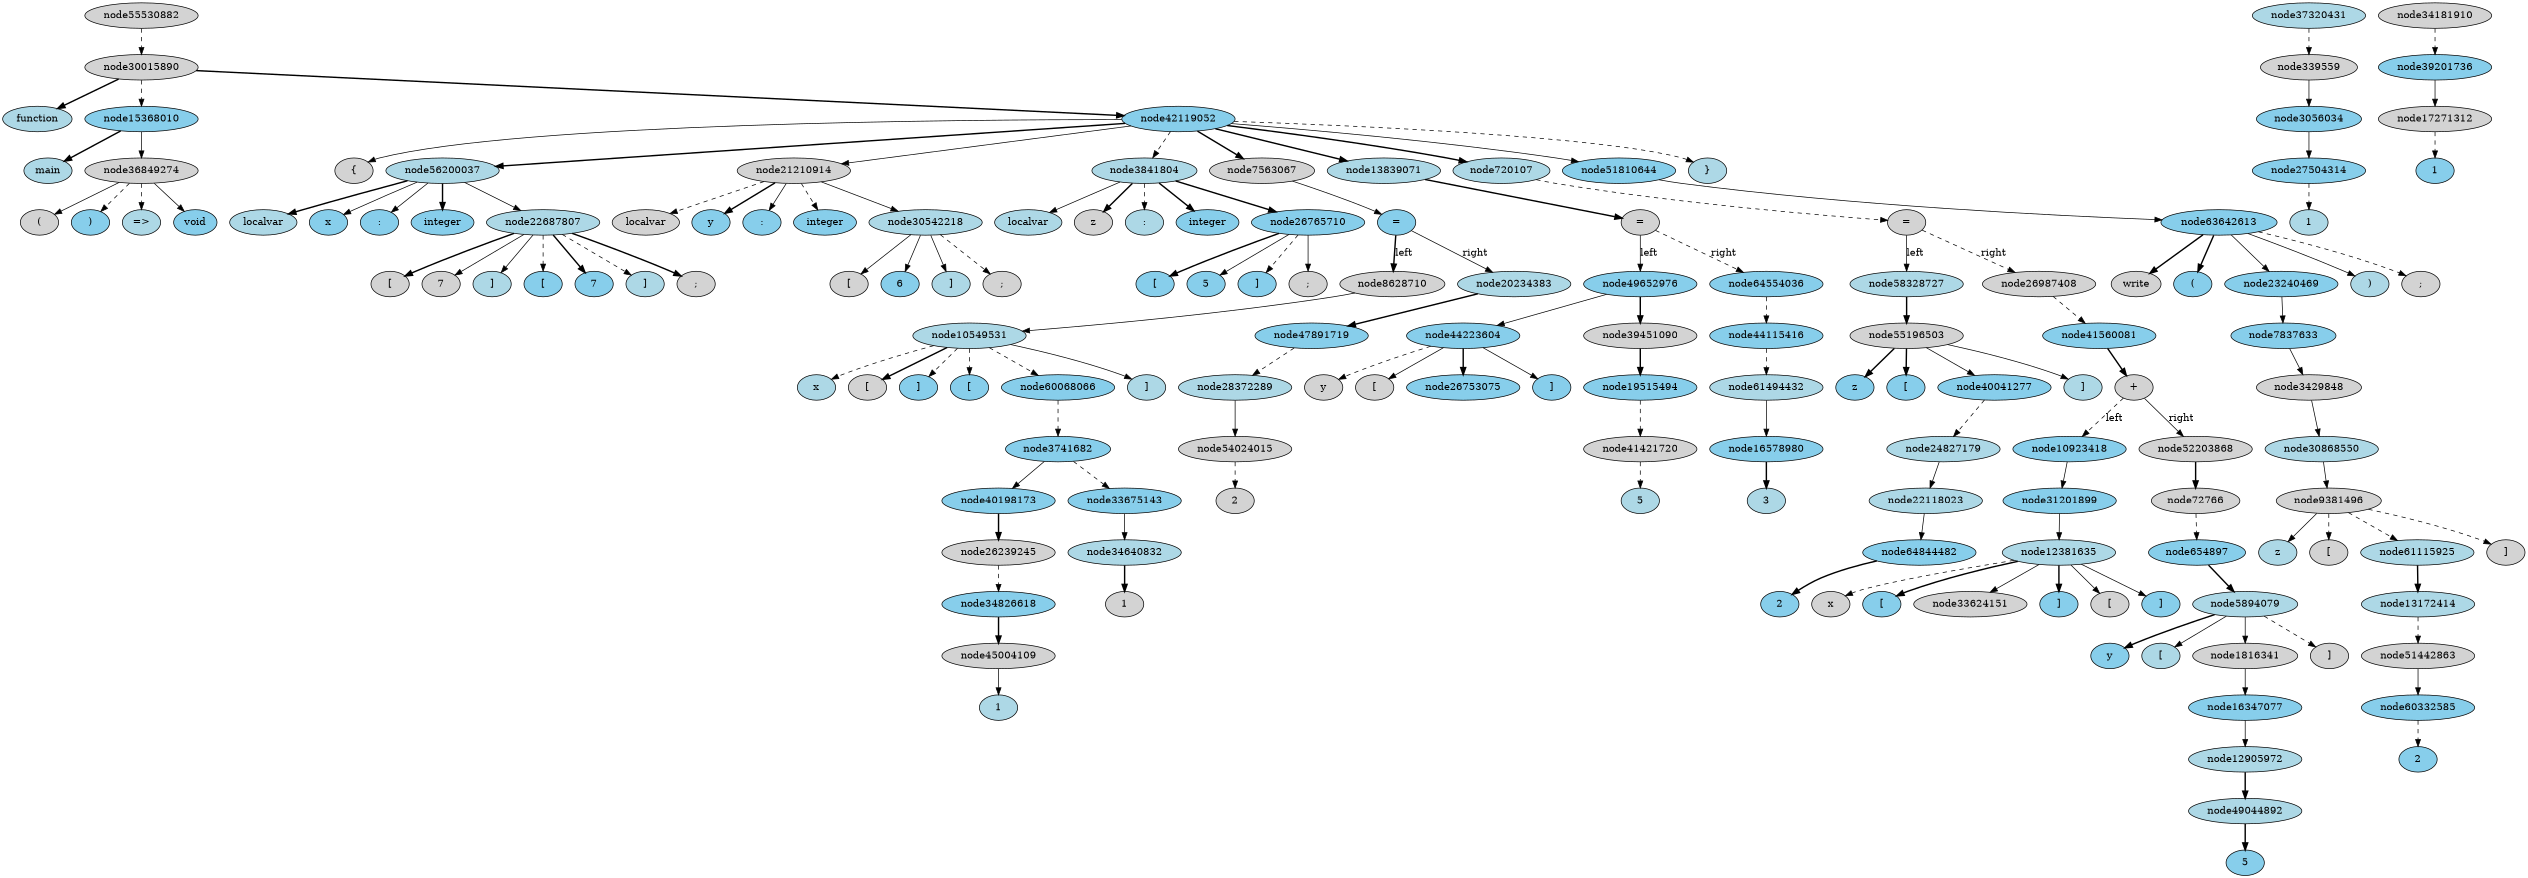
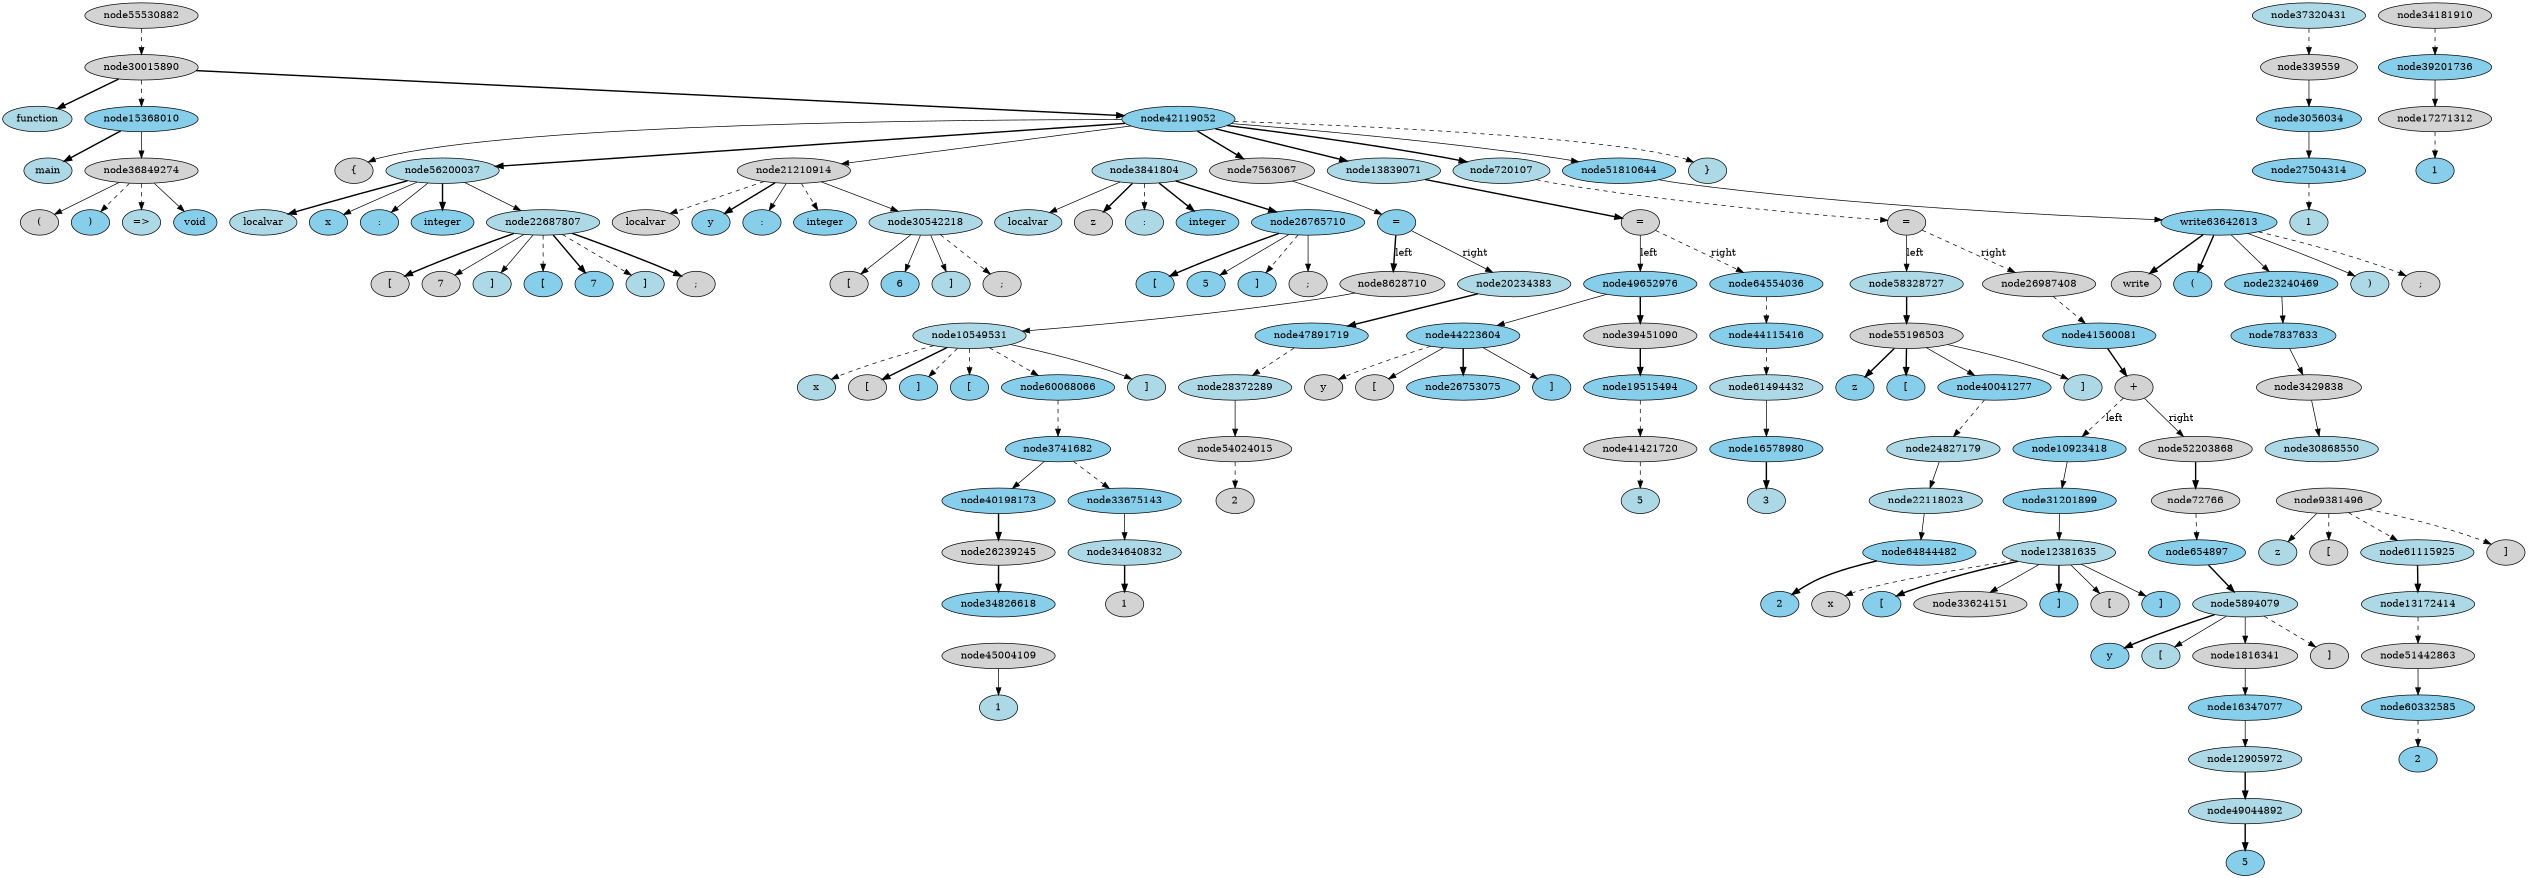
edge "node42119052" -> "node3841804": removed
node "node63642613": label "node63642613" -> "write63642613"
node "node3429848": label "node3429848" -> "node3429838"
edge "node30868550" -> "node9381496": removed
edge "node26239245" -> "node34826618": style dashed -> bold
edge "node34826618" -> "node45004109": removed
